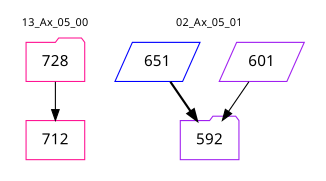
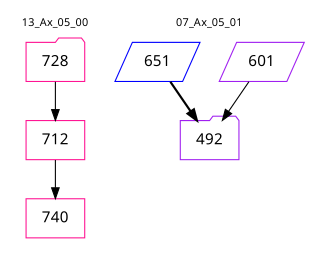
cluster "02_Ax_05_01": label "02_Ax_05_01" -> "07_Ax_05_01"
node "592": label "592" -> "492"
node "740": added
